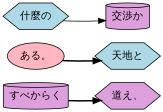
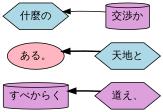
edge "什麼の" -> "交渉か": reversed
edge "ある。" -> "天地と": reversed
edge "すべからく" -> "道え、": reversed
